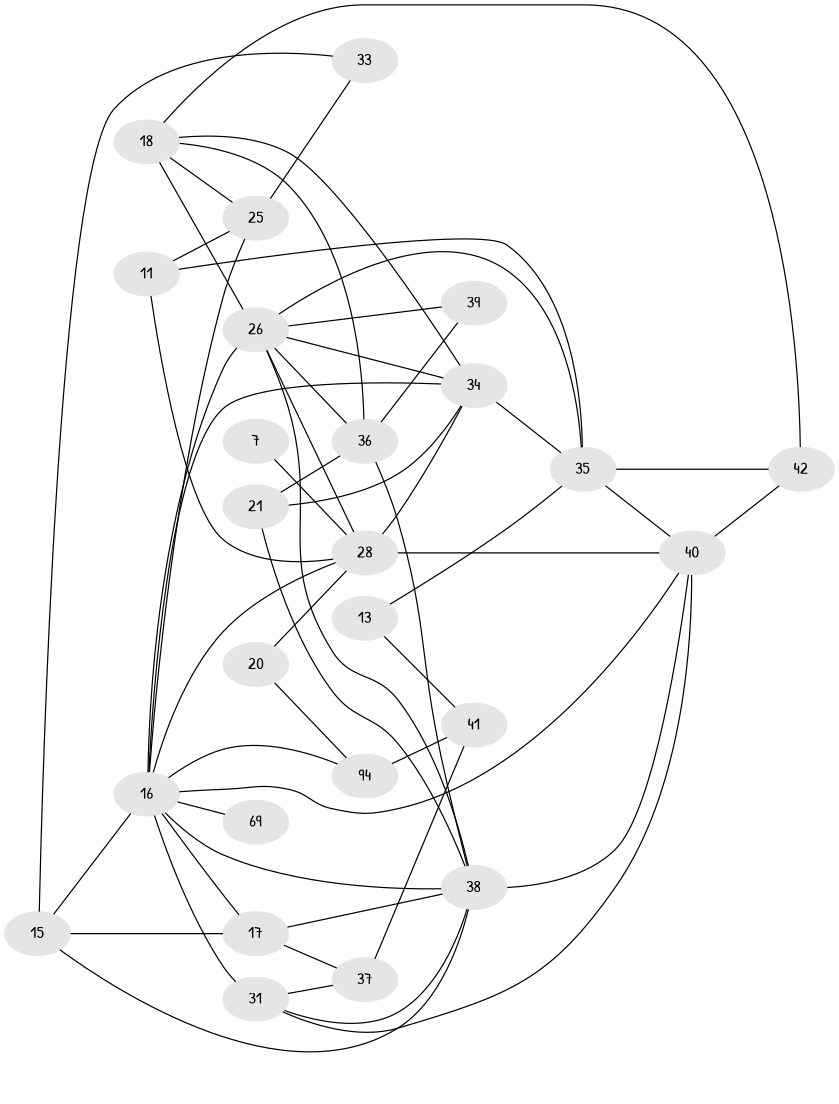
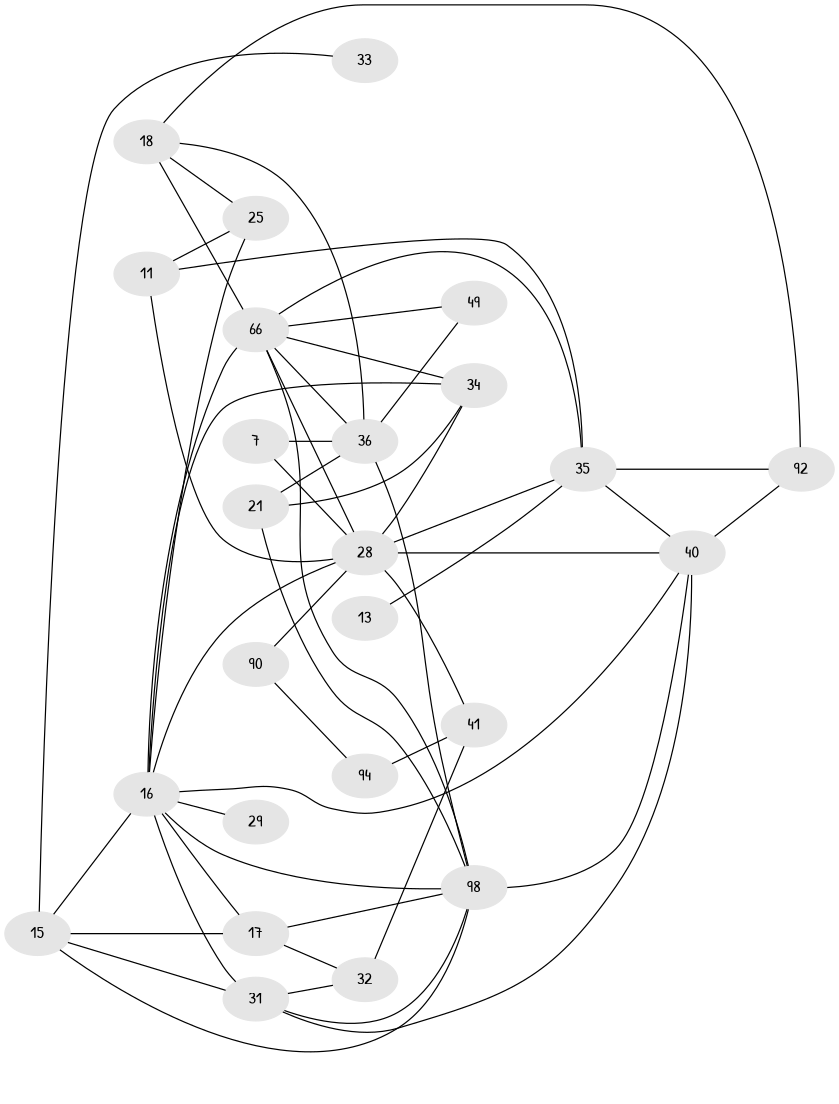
edge "33" -- "25": removed
edge "18" -- "34": removed
node "39": label "39" -> "49"
node "26": label "26" -> "66"
edge "34" -- "35": now "28" -- "35"
edge "7" -- "36": added
node "42": label "42" -> "92"
node "20": label "20" -> "90"
edge "13" -- "41": now "28" -- "41"
edge "94" -- "16": removed
node "69": label "69" -> "29"
node "38": label "38" -> "98"
edge "15" -- "31": added
node "37": label "37" -> "32"
